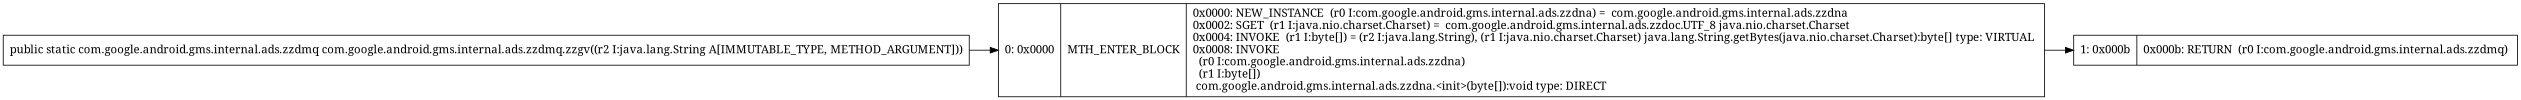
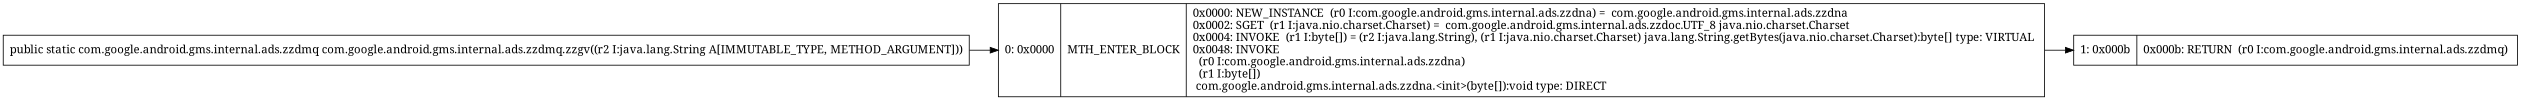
node "0: 0x0000": text "0x0008: INVOKE" -> "0x0048: INVOKE"
